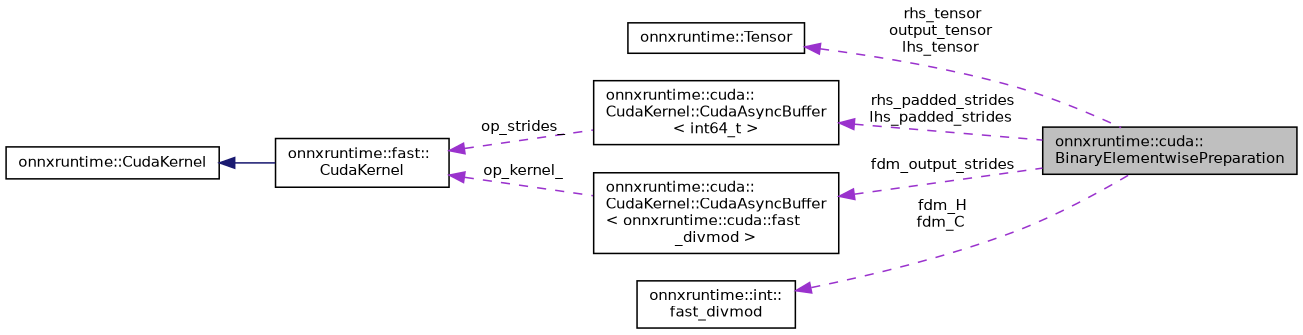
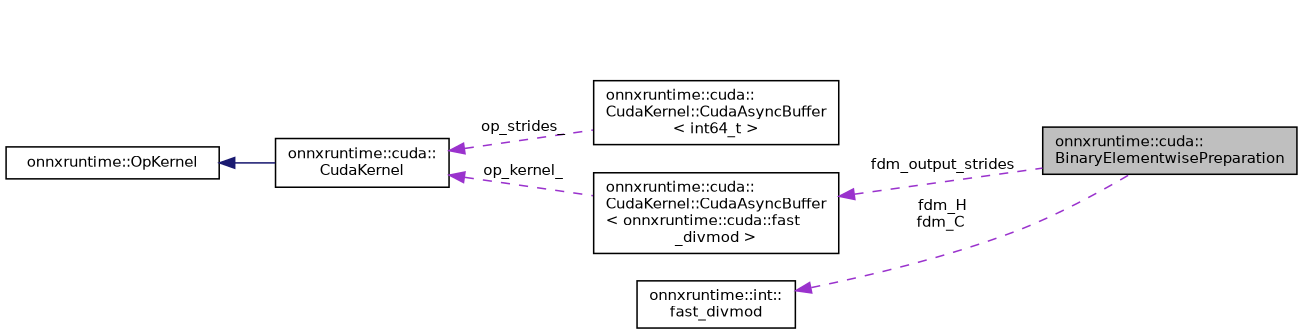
node "onnxruntime::Tensor": removed
edge "onnxruntime::cuda:: BinaryElementwisePreparation" -> "onnxruntime::cuda:: CudaKernel::CudaAsyncBuffer < int64_t >": removed, label "rhs_padded_strides lhs_padded_strides"
node "onnxruntime::CudaKernel": label "onnxruntime::CudaKernel" -> "onnxruntime::OpKernel"
node "onnxruntime::fast:: CudaKernel": label "onnxruntime::fast:: CudaKernel" -> "onnxruntime::cuda:: CudaKernel"
